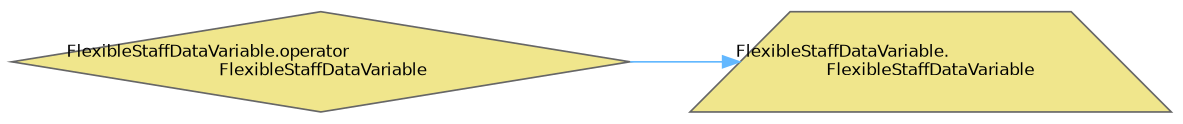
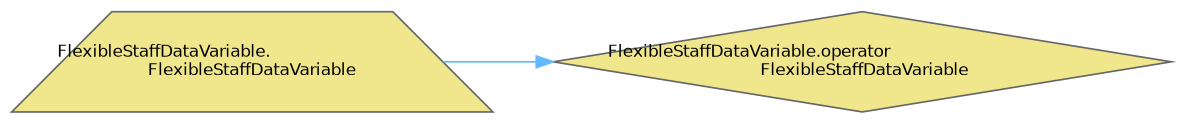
edge "FlexibleStaffDataVariable.operator FlexibleStaffDataVariable" -> "FlexibleStaffDataVariable. FlexibleStaffDataVariable": reversed
